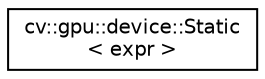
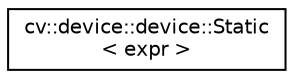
node "cv::gpu::device::Static < expr >": label "cv::gpu::device::Static < expr >" -> "cv::device::device::Static < expr >"
